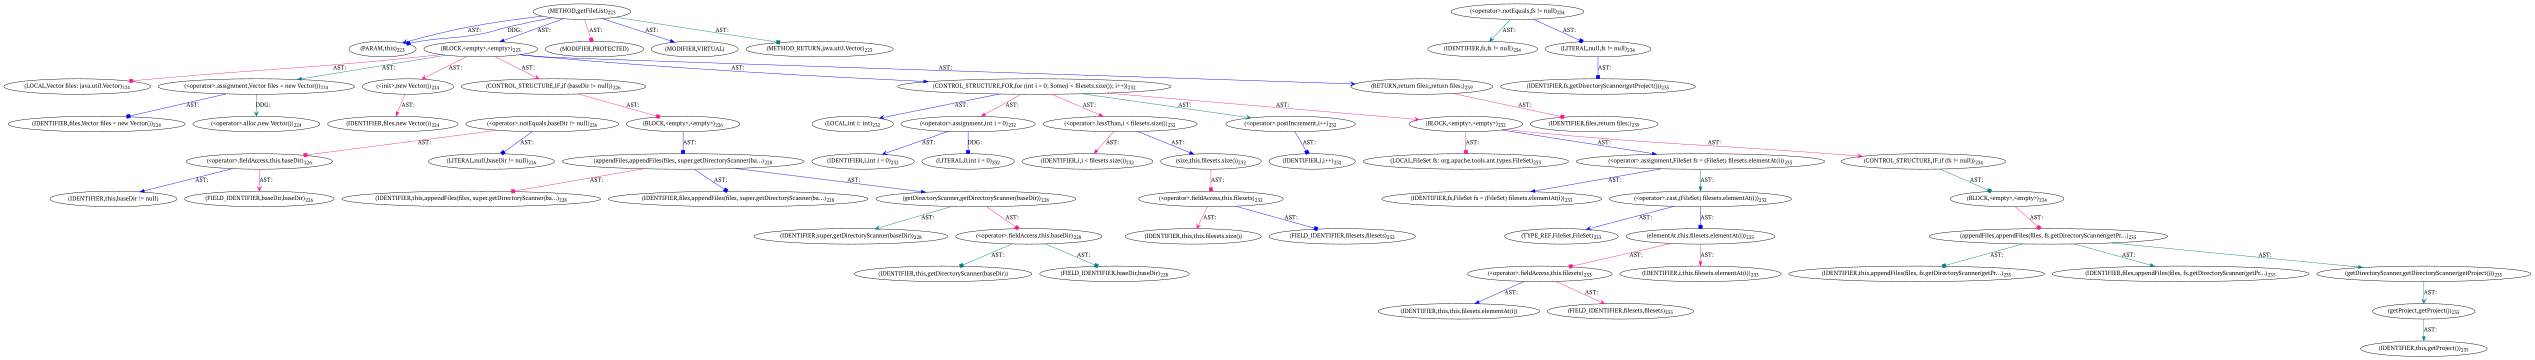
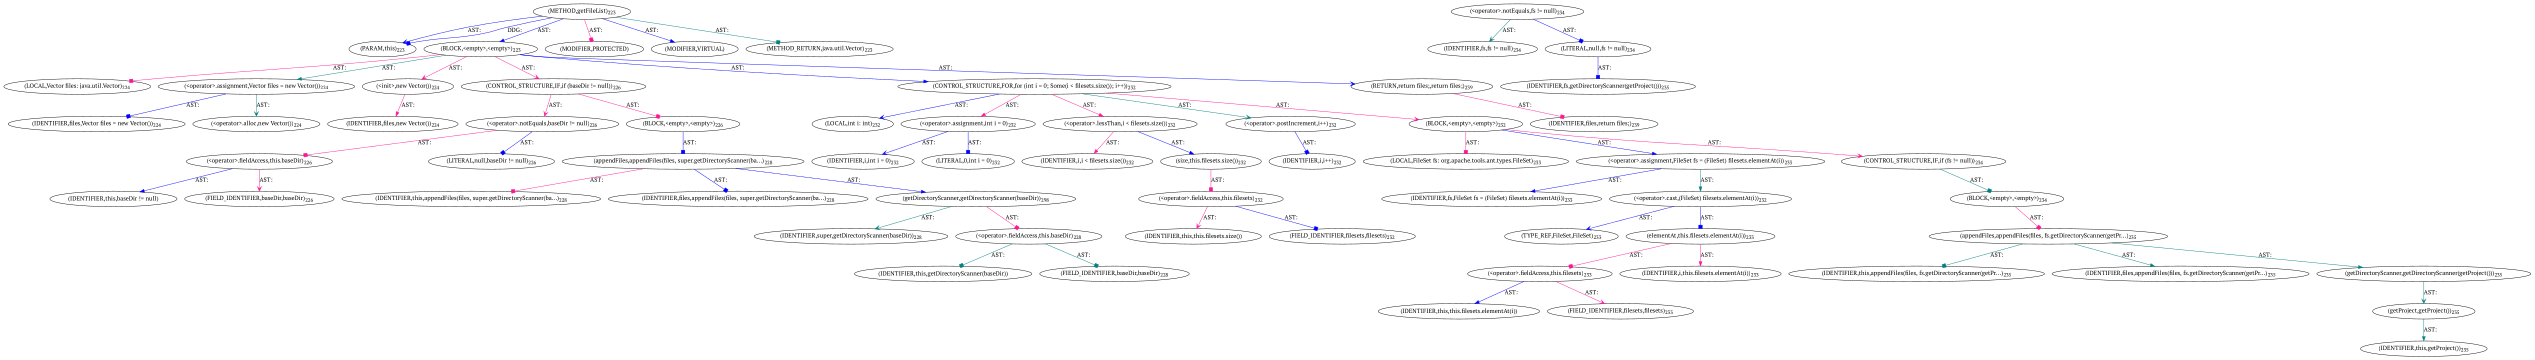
edge "(CONTROL_STRUCTURE,IF,if (baseDir != null))" -> "(<operator>.notEquals,baseDir != null)": added, label "AST:"
edge "(<operator>.assignment,Vector files = new Vector())" -> "(<operator>.alloc,new Vector())": label "DDG: " -> "AST: "
edge "(<operator>.assignment,int i = 0)" -> "(LITERAL,0,int i = 0)": label "DDG: " -> "AST: "
node "(getDirectoryScanner,getDirectoryScanner(baseDir))": text "228" -> "298"
